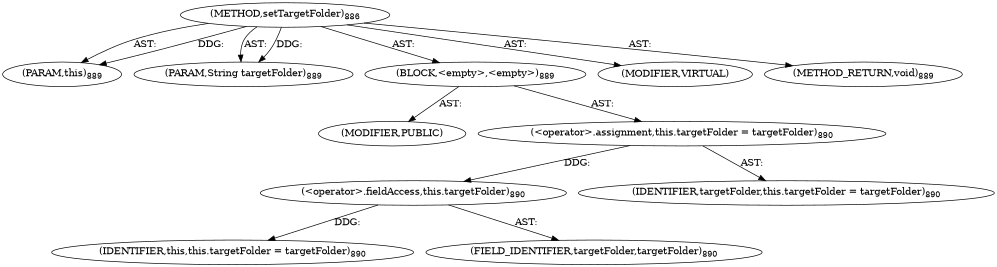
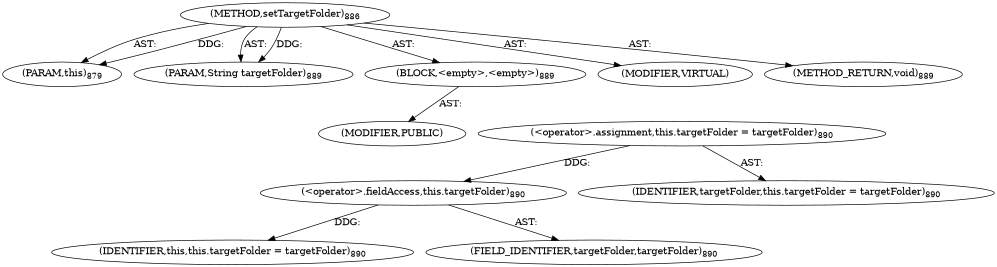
node "(PARAM,this)": text "889" -> "879"
edge "(BLOCK,<empty>,<empty>)" -> "(<operator>.assignment,this.targetFolder = targetFolder)": removed, label "AST:"
